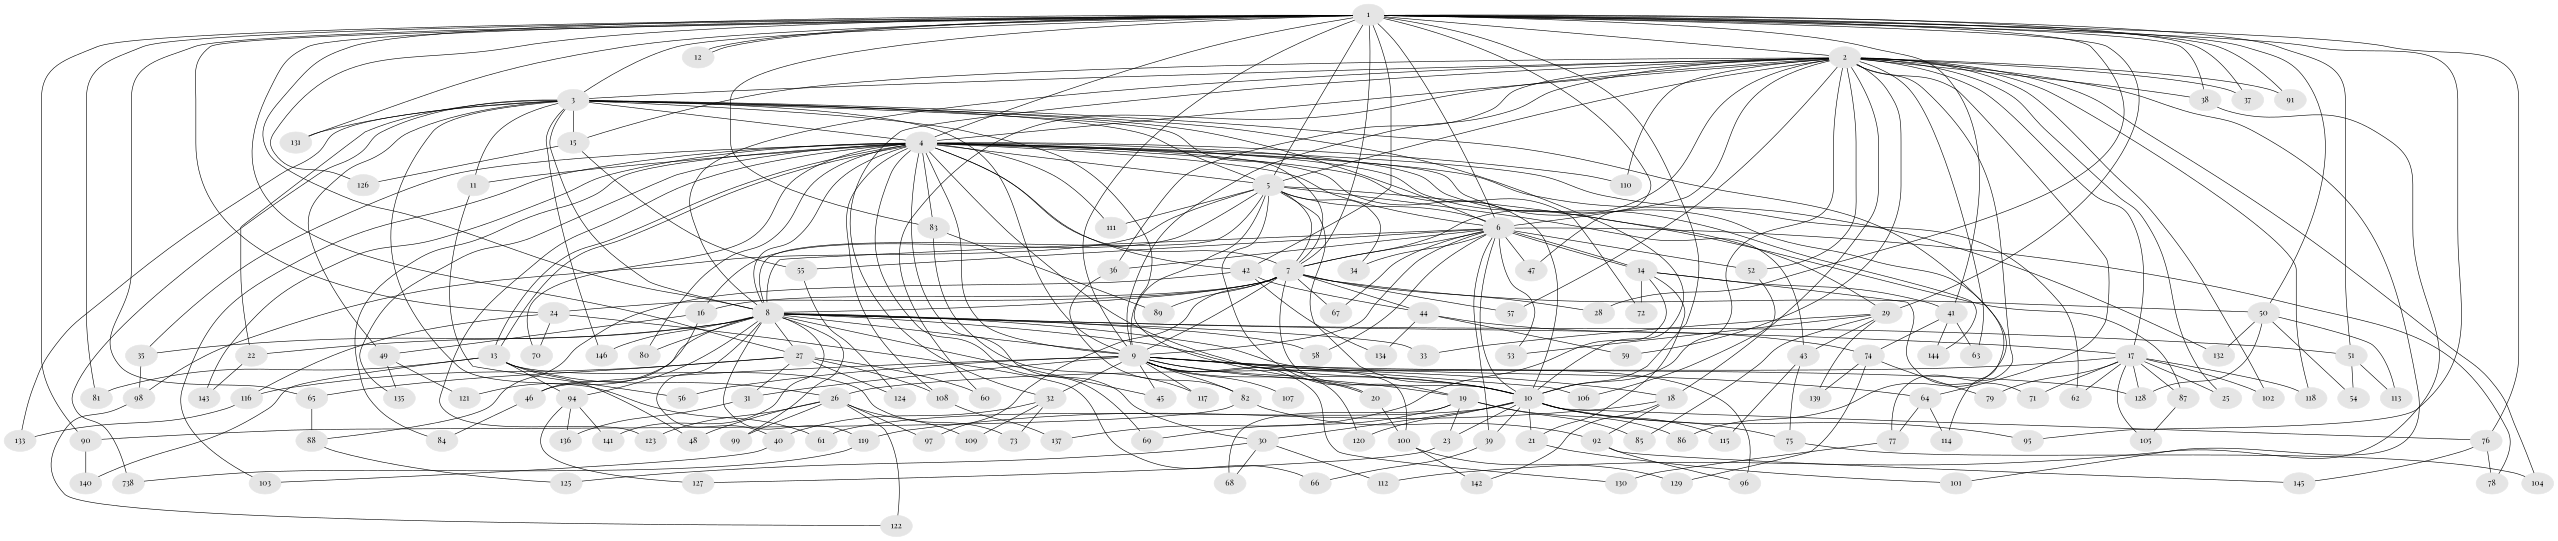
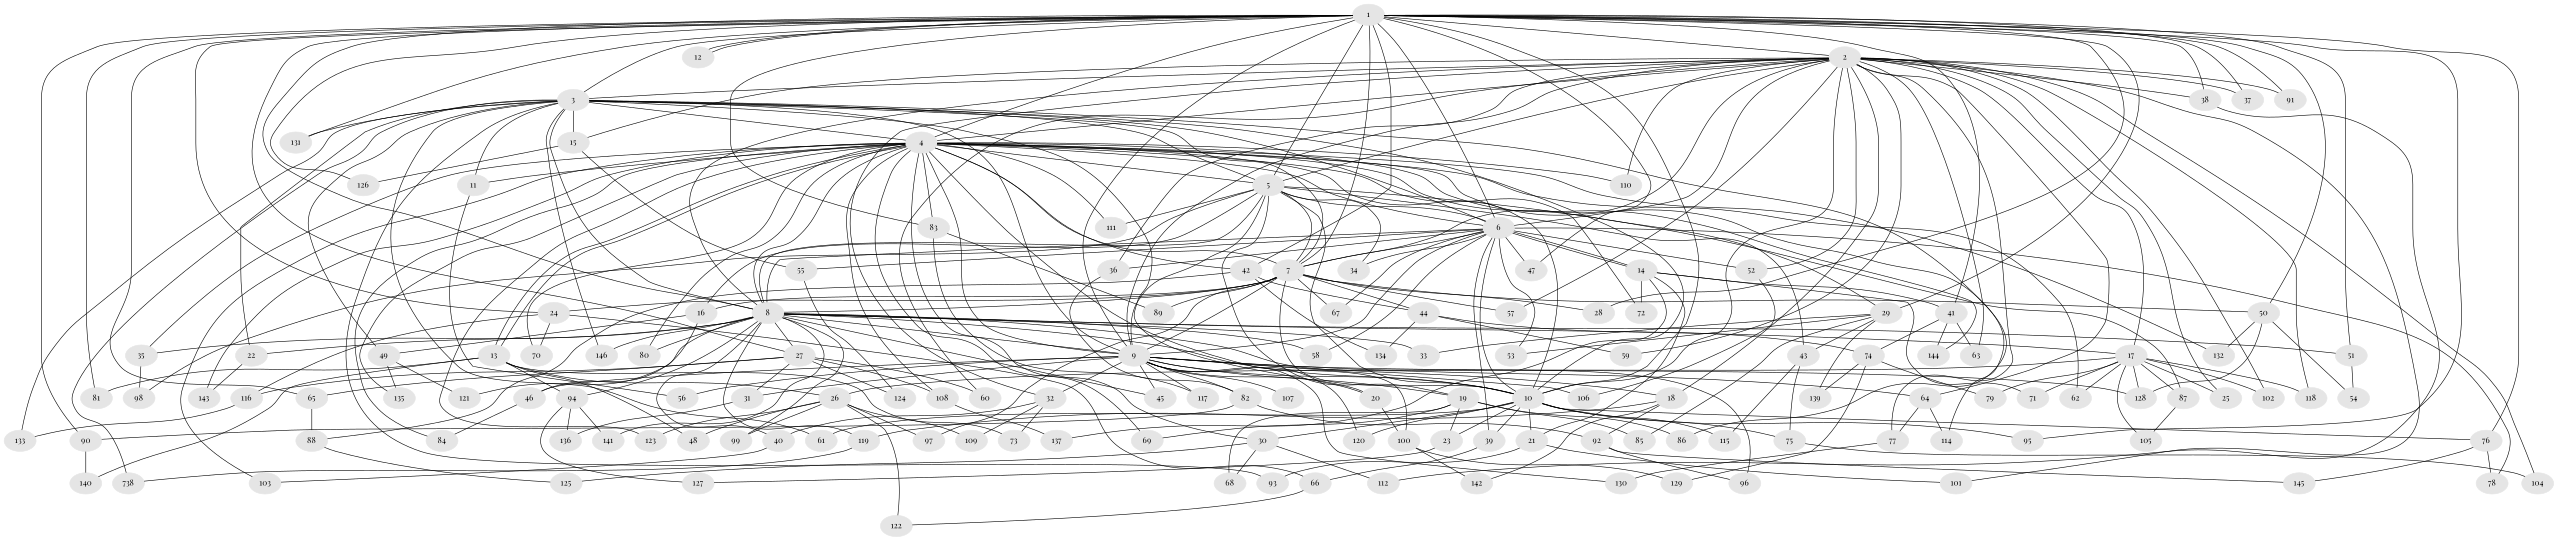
node "113": removed
node "93": added
edge "98" -- "122": now "66" -- "122"
